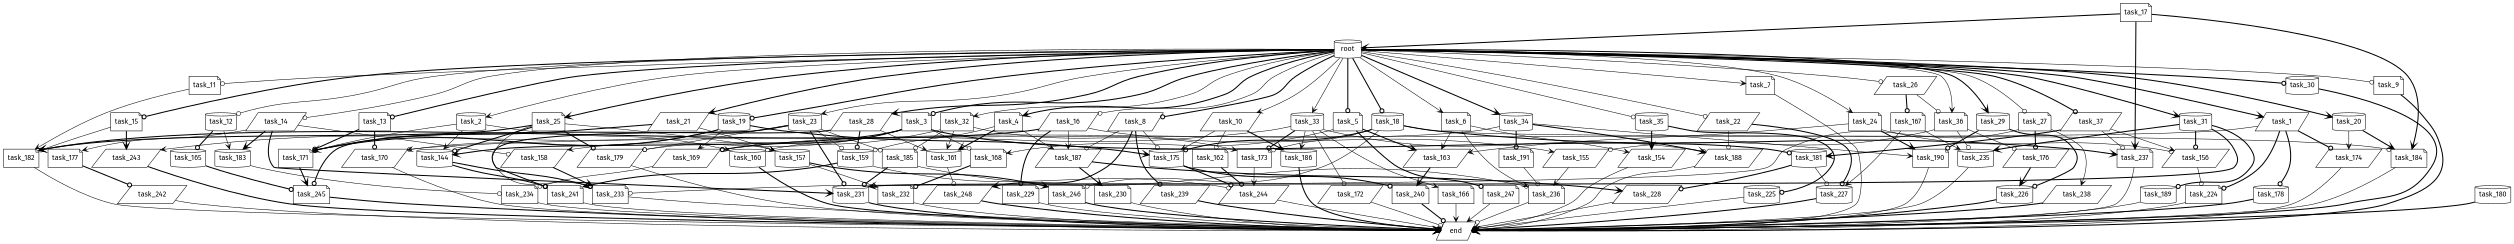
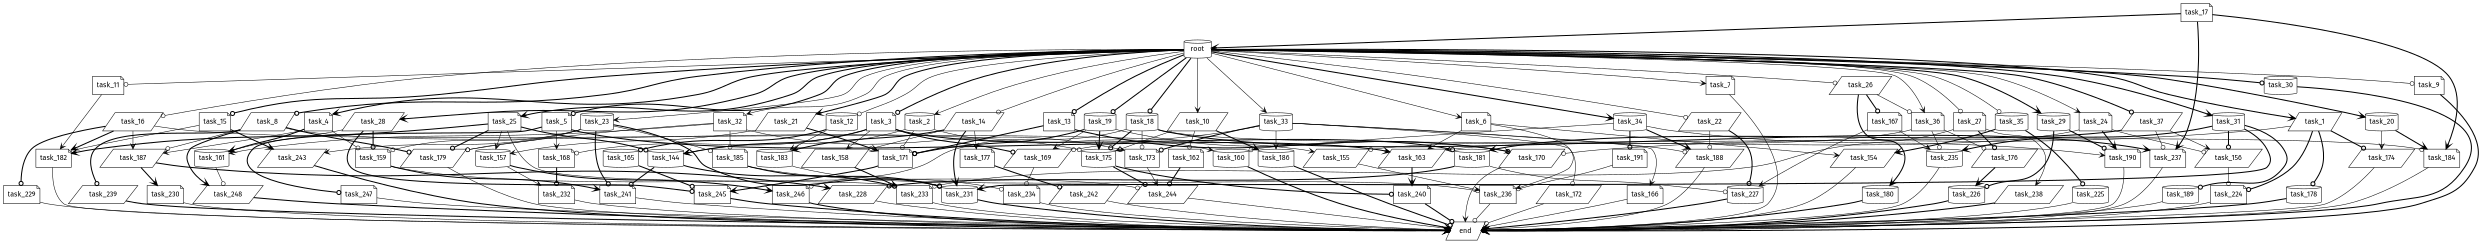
edge "task_8" -> "task_179": added
edge "task_26" -> "task_180": added
node "task_159": shape cylinder -> note
